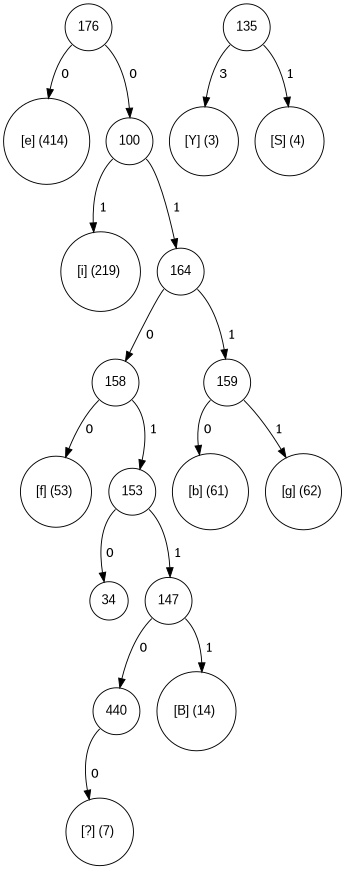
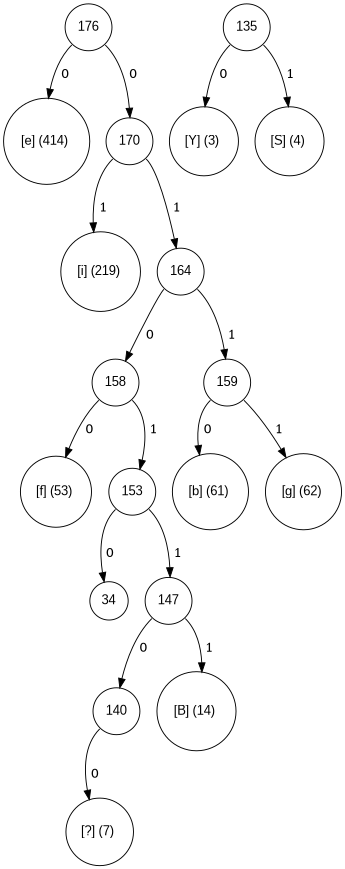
edge "135" -> "[Y] (3)": label " 3" -> " 0"
node "100": label "100" -> "170"
node "440": label "440" -> "140"
